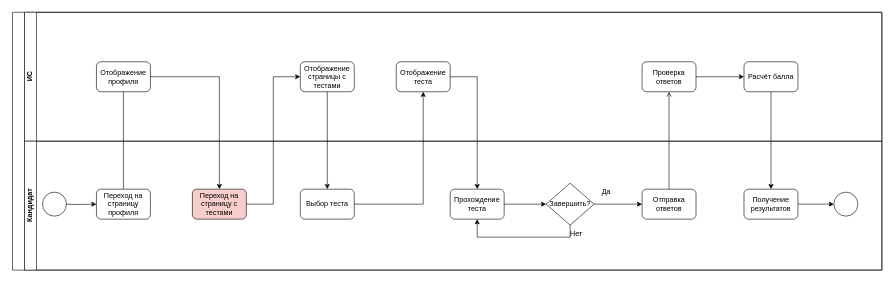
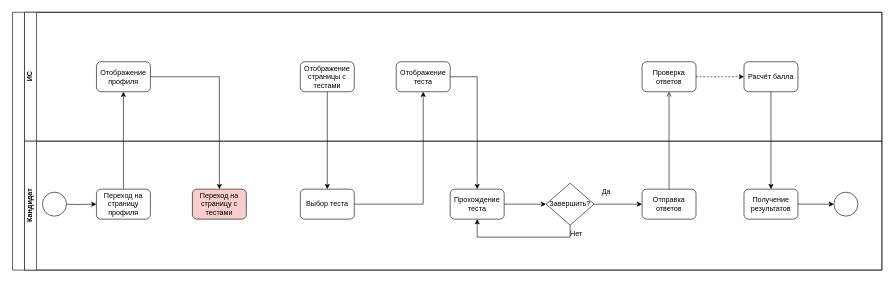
edge "Проверка ответов" -> "Расчёт балла": style solid -> dashed
edge "Отображение профиля" -- "Переход на страницу профиля": arrowhead none -> classic
edge "Переход на страницу с тестами" -> "Отображение страницы с тестами": removed
